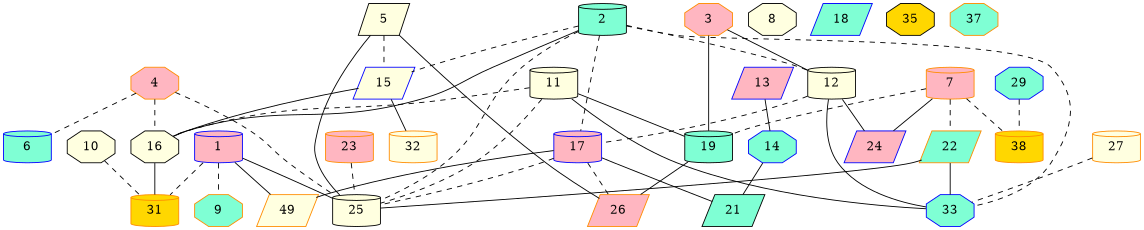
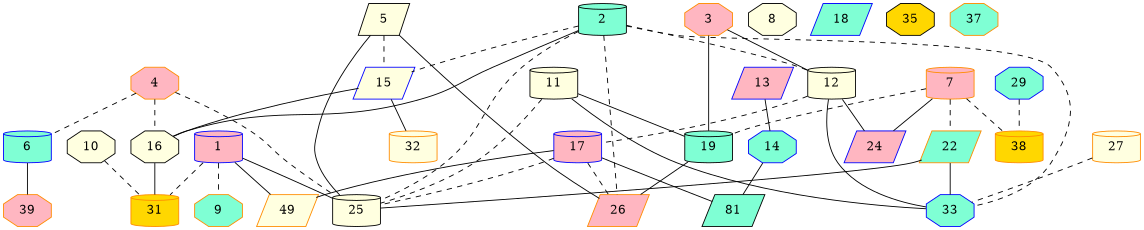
edge "2" -- "17": now "2" -- "26"
edge "11" -- "16": removed
node "23": removed
node "39": added
node "21": label "21" -> "81"
